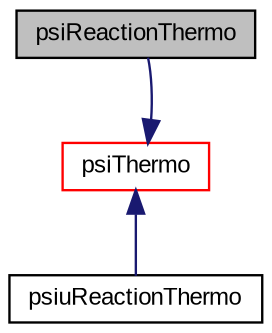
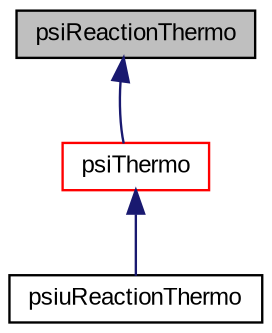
edge "psiReactionThermo" -> "psiThermo": reversed
